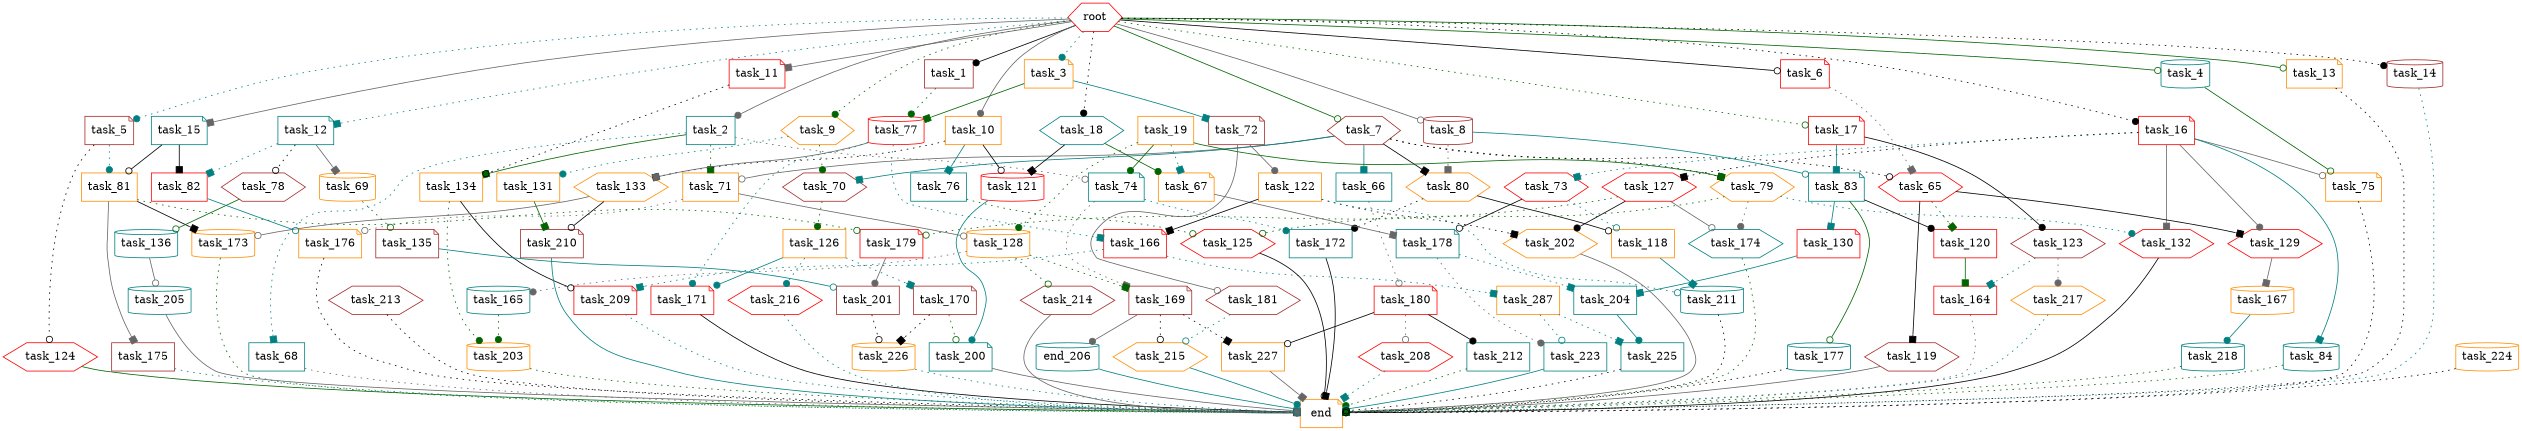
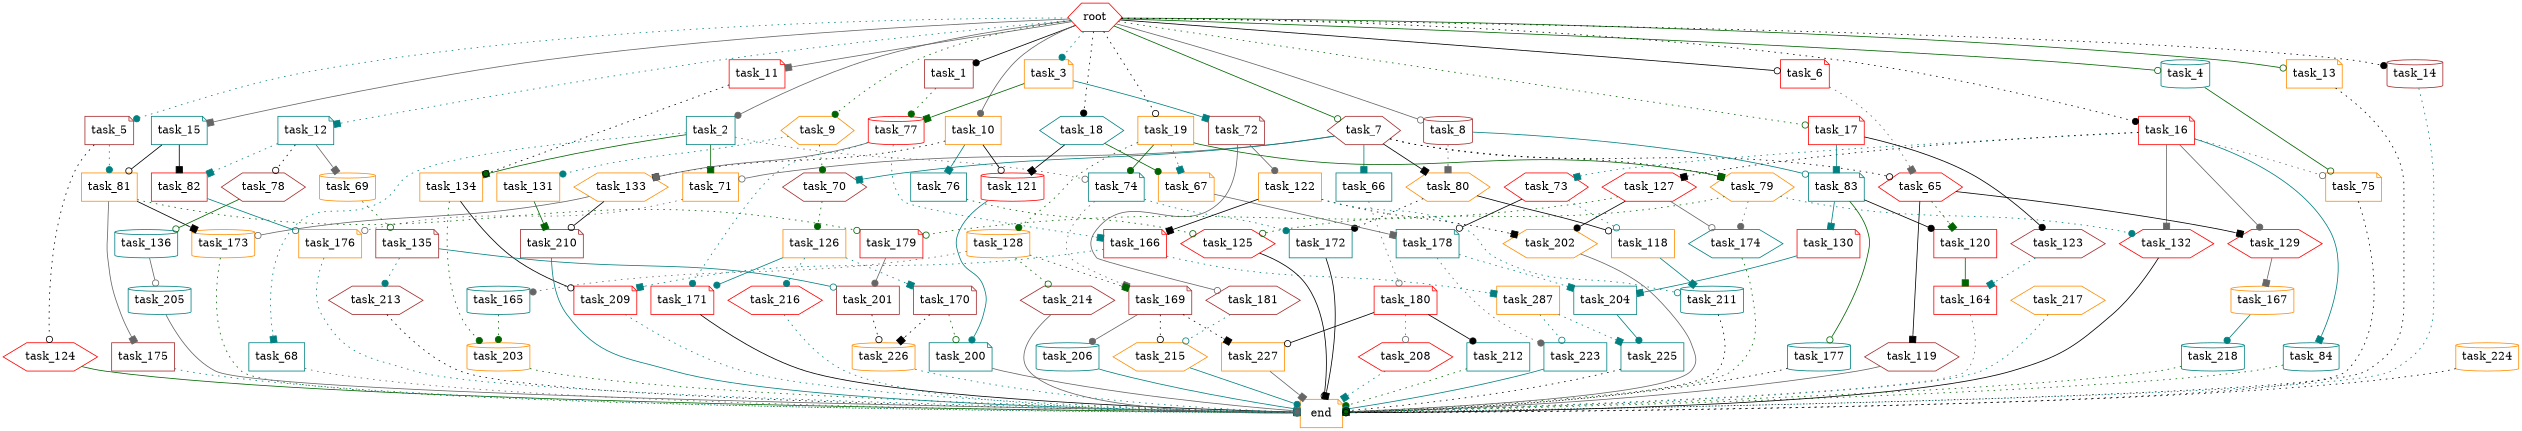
edge "root" -> "task_19": added
edge "task_2" -> "task_71": style dotted -> solid
edge "task_16" -> "task_75": style solid -> dotted
edge "task_71" -> "task_128": removed
edge "task_135" -> "task_213": added
edge "task_123" -> "task_217": removed
node "end_206": label "end_206" -> "task_206"
edge "task_176" -> "end": color black -> teal
